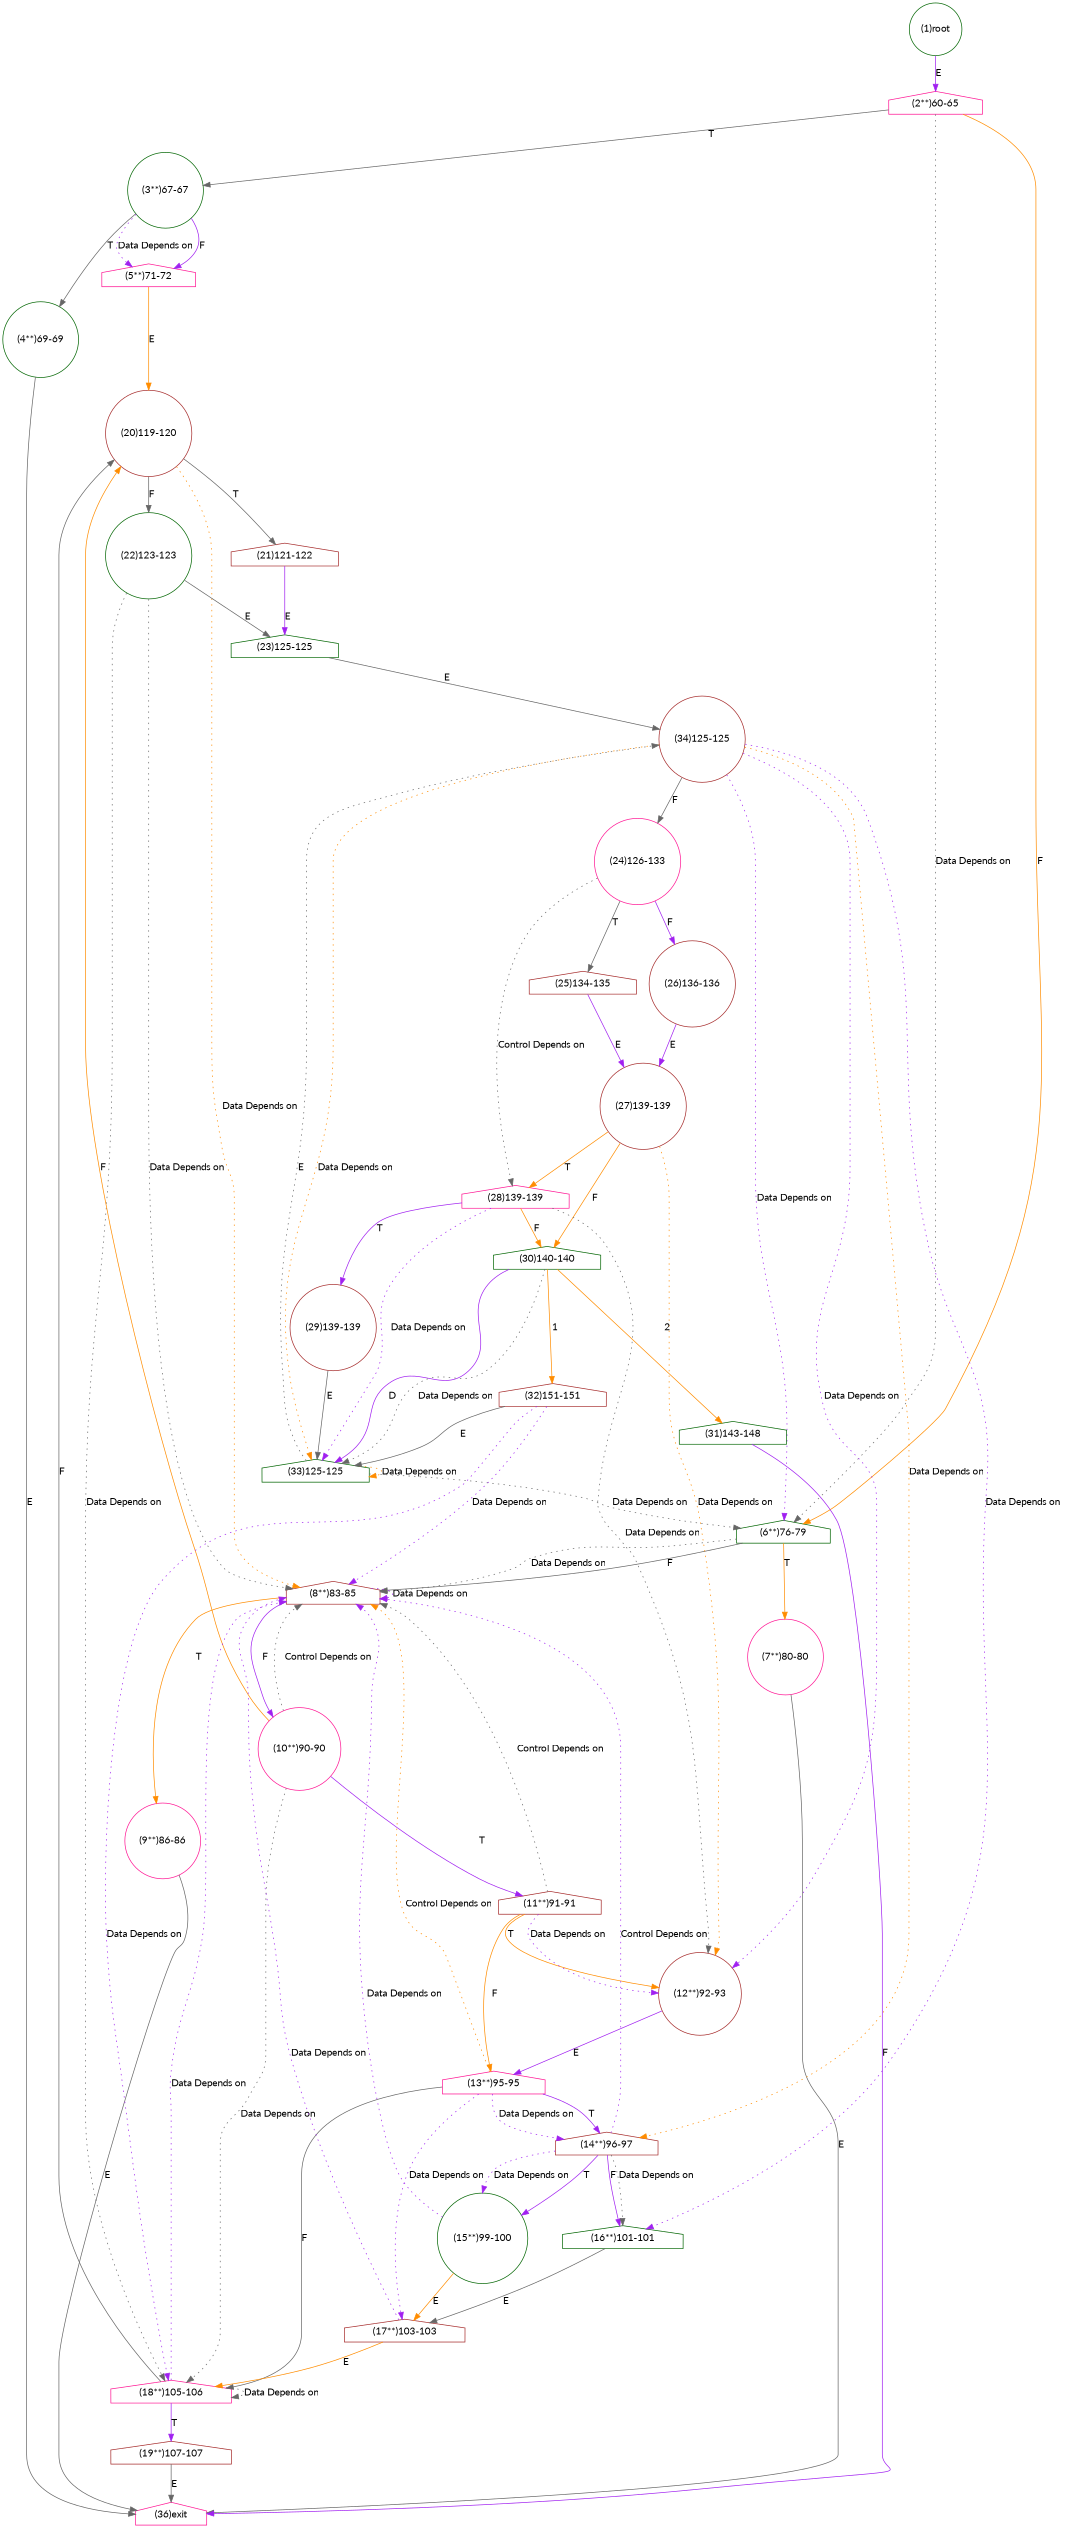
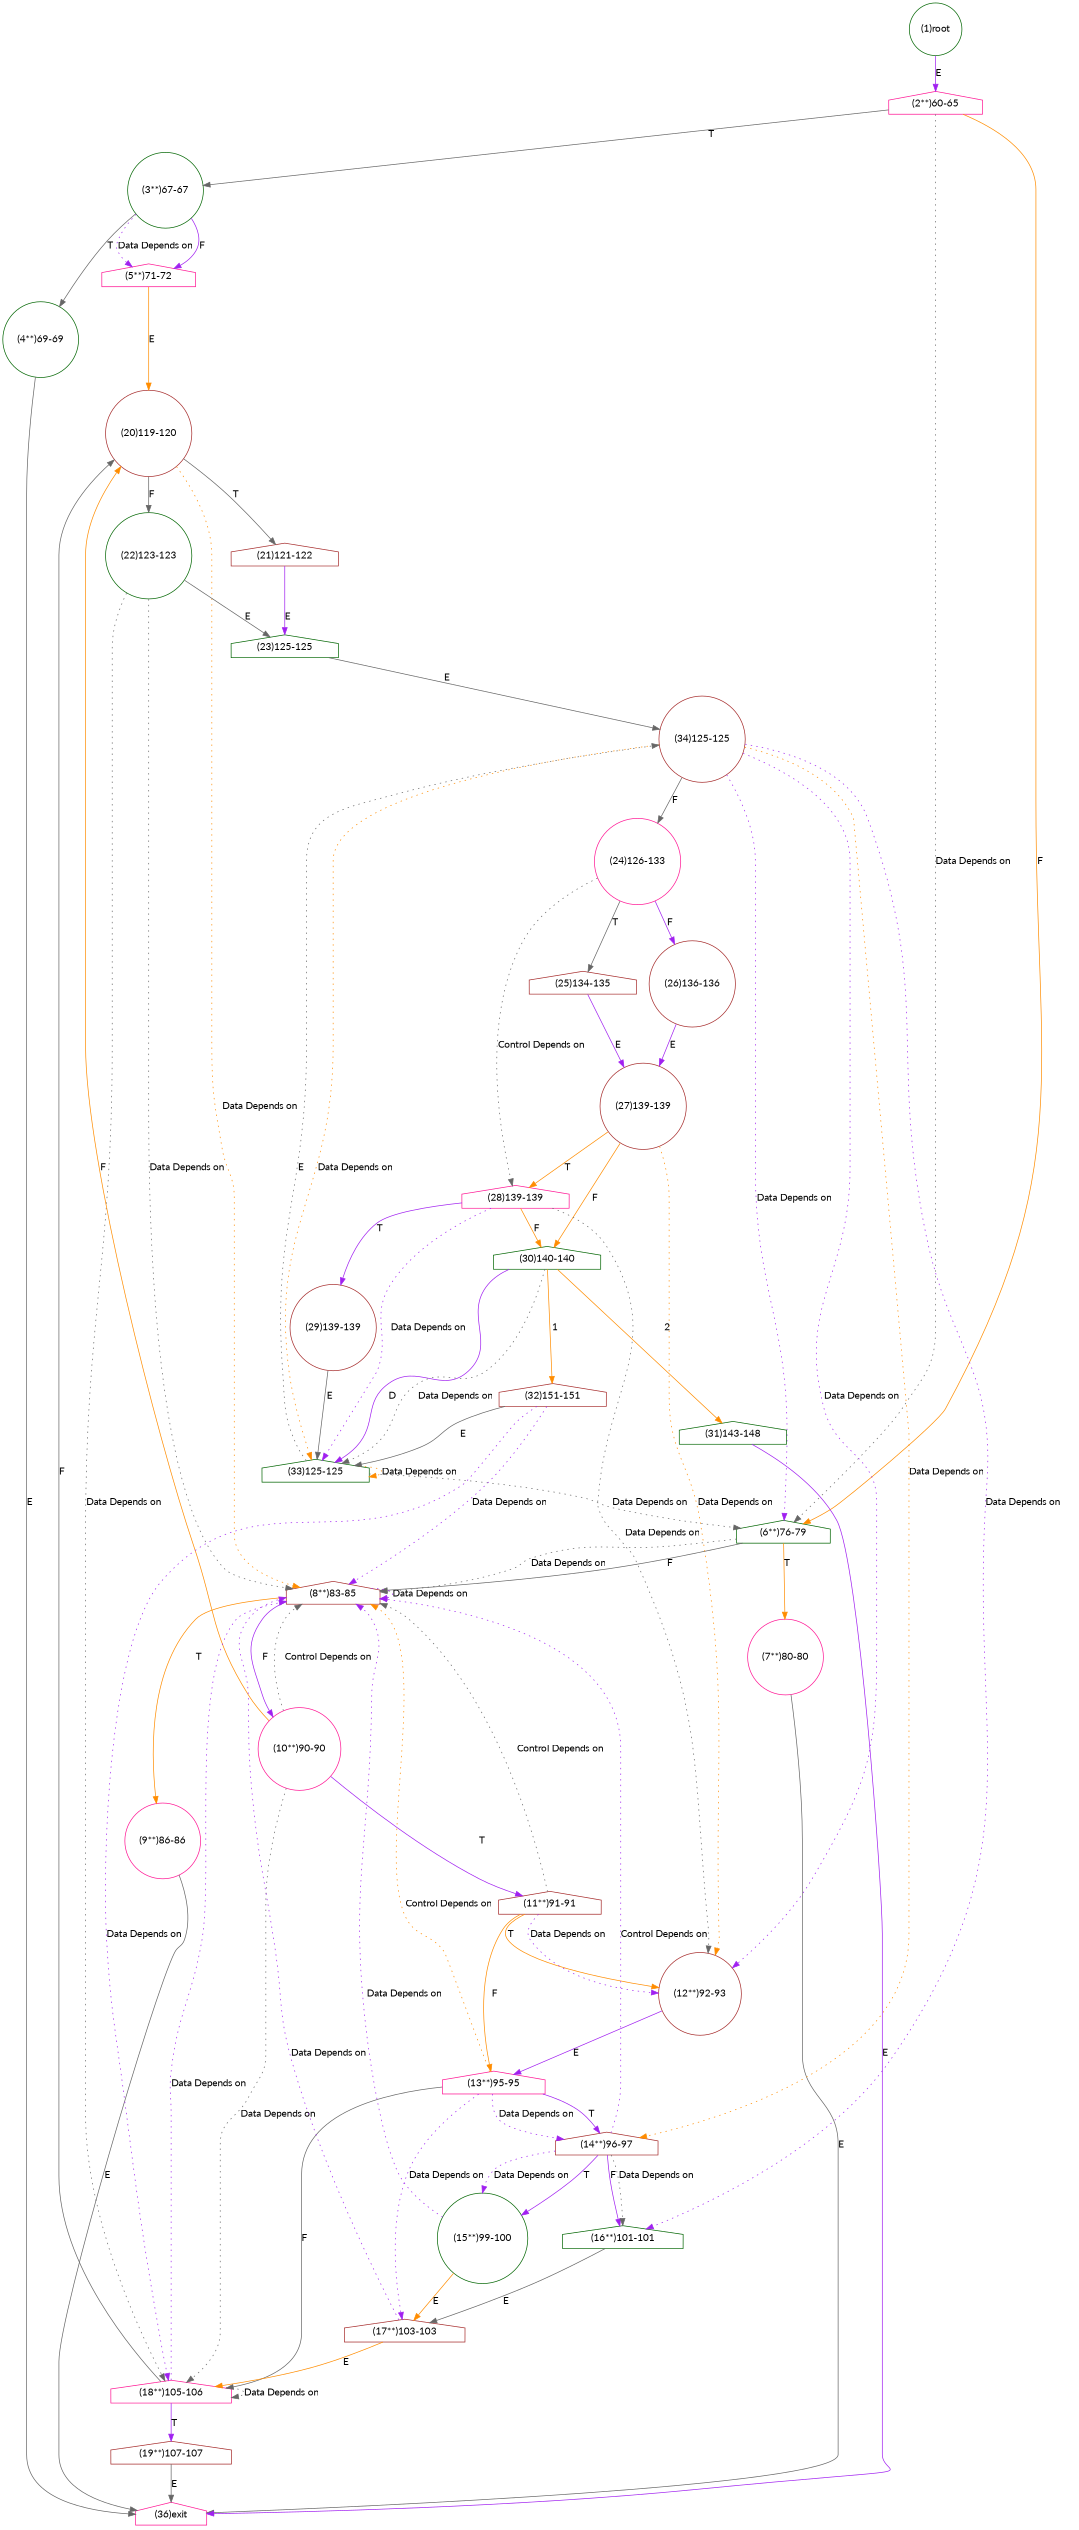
edge "(31)143-148" -> "(36)exit": label "F" -> "E"
